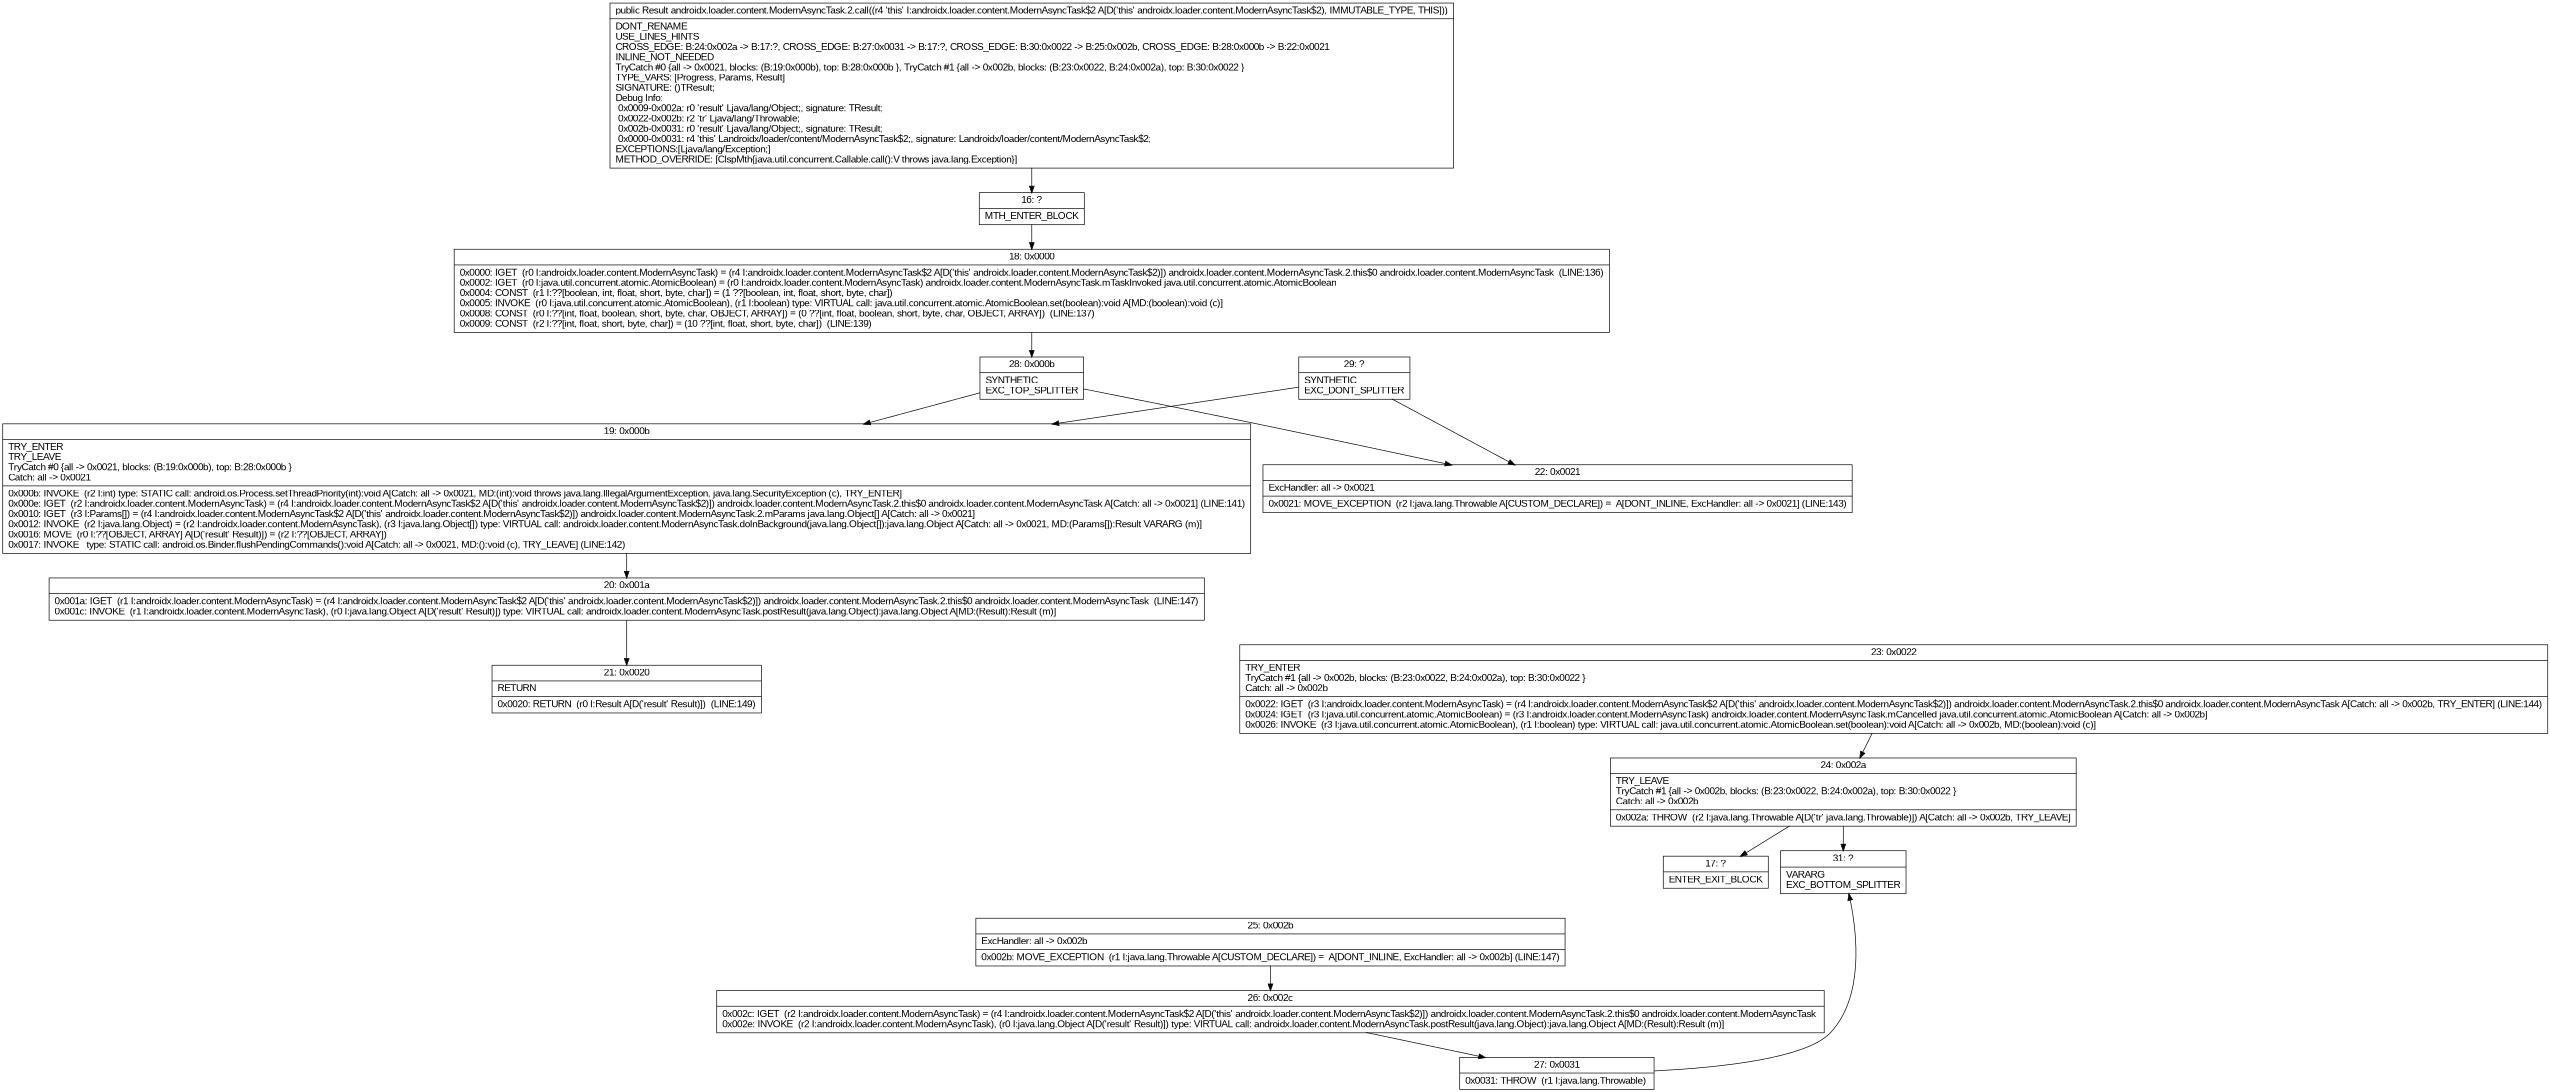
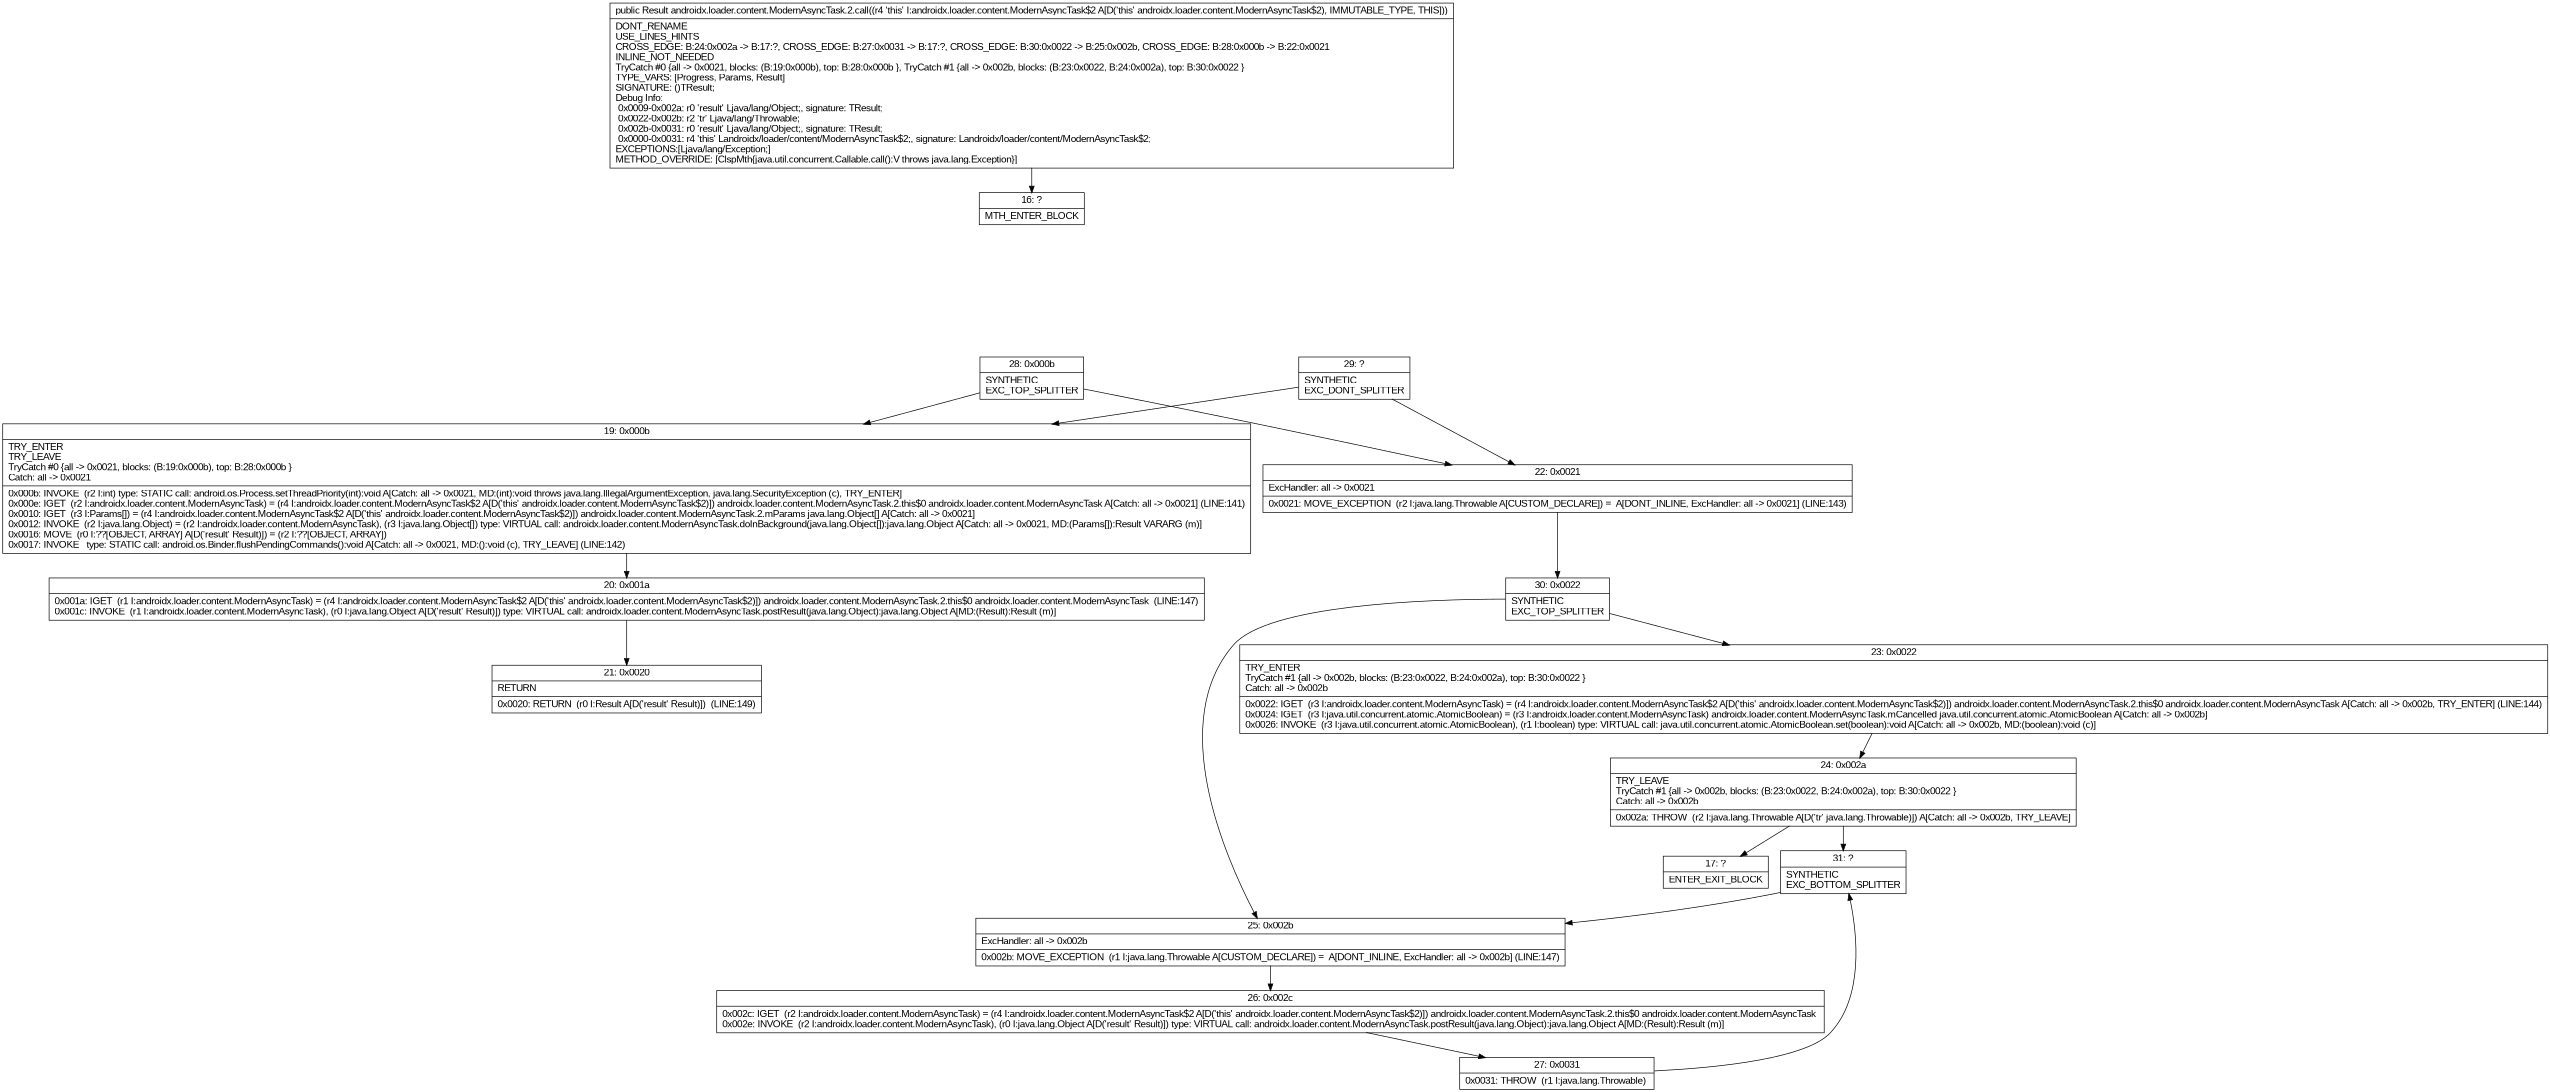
node "18: 0x0000": removed
node "30: 0x0022": added
node "31: ?": text "VARARG" -> "SYNTHETIC"
edge "31: ?" -> "25: 0x002b": added
